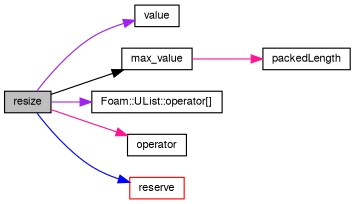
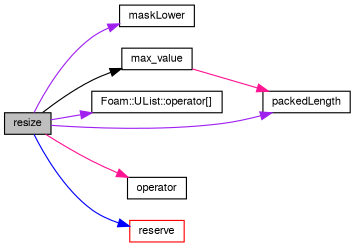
node "value": label "value" -> "maskLower"
edge "resize" -> "packedLength": added
